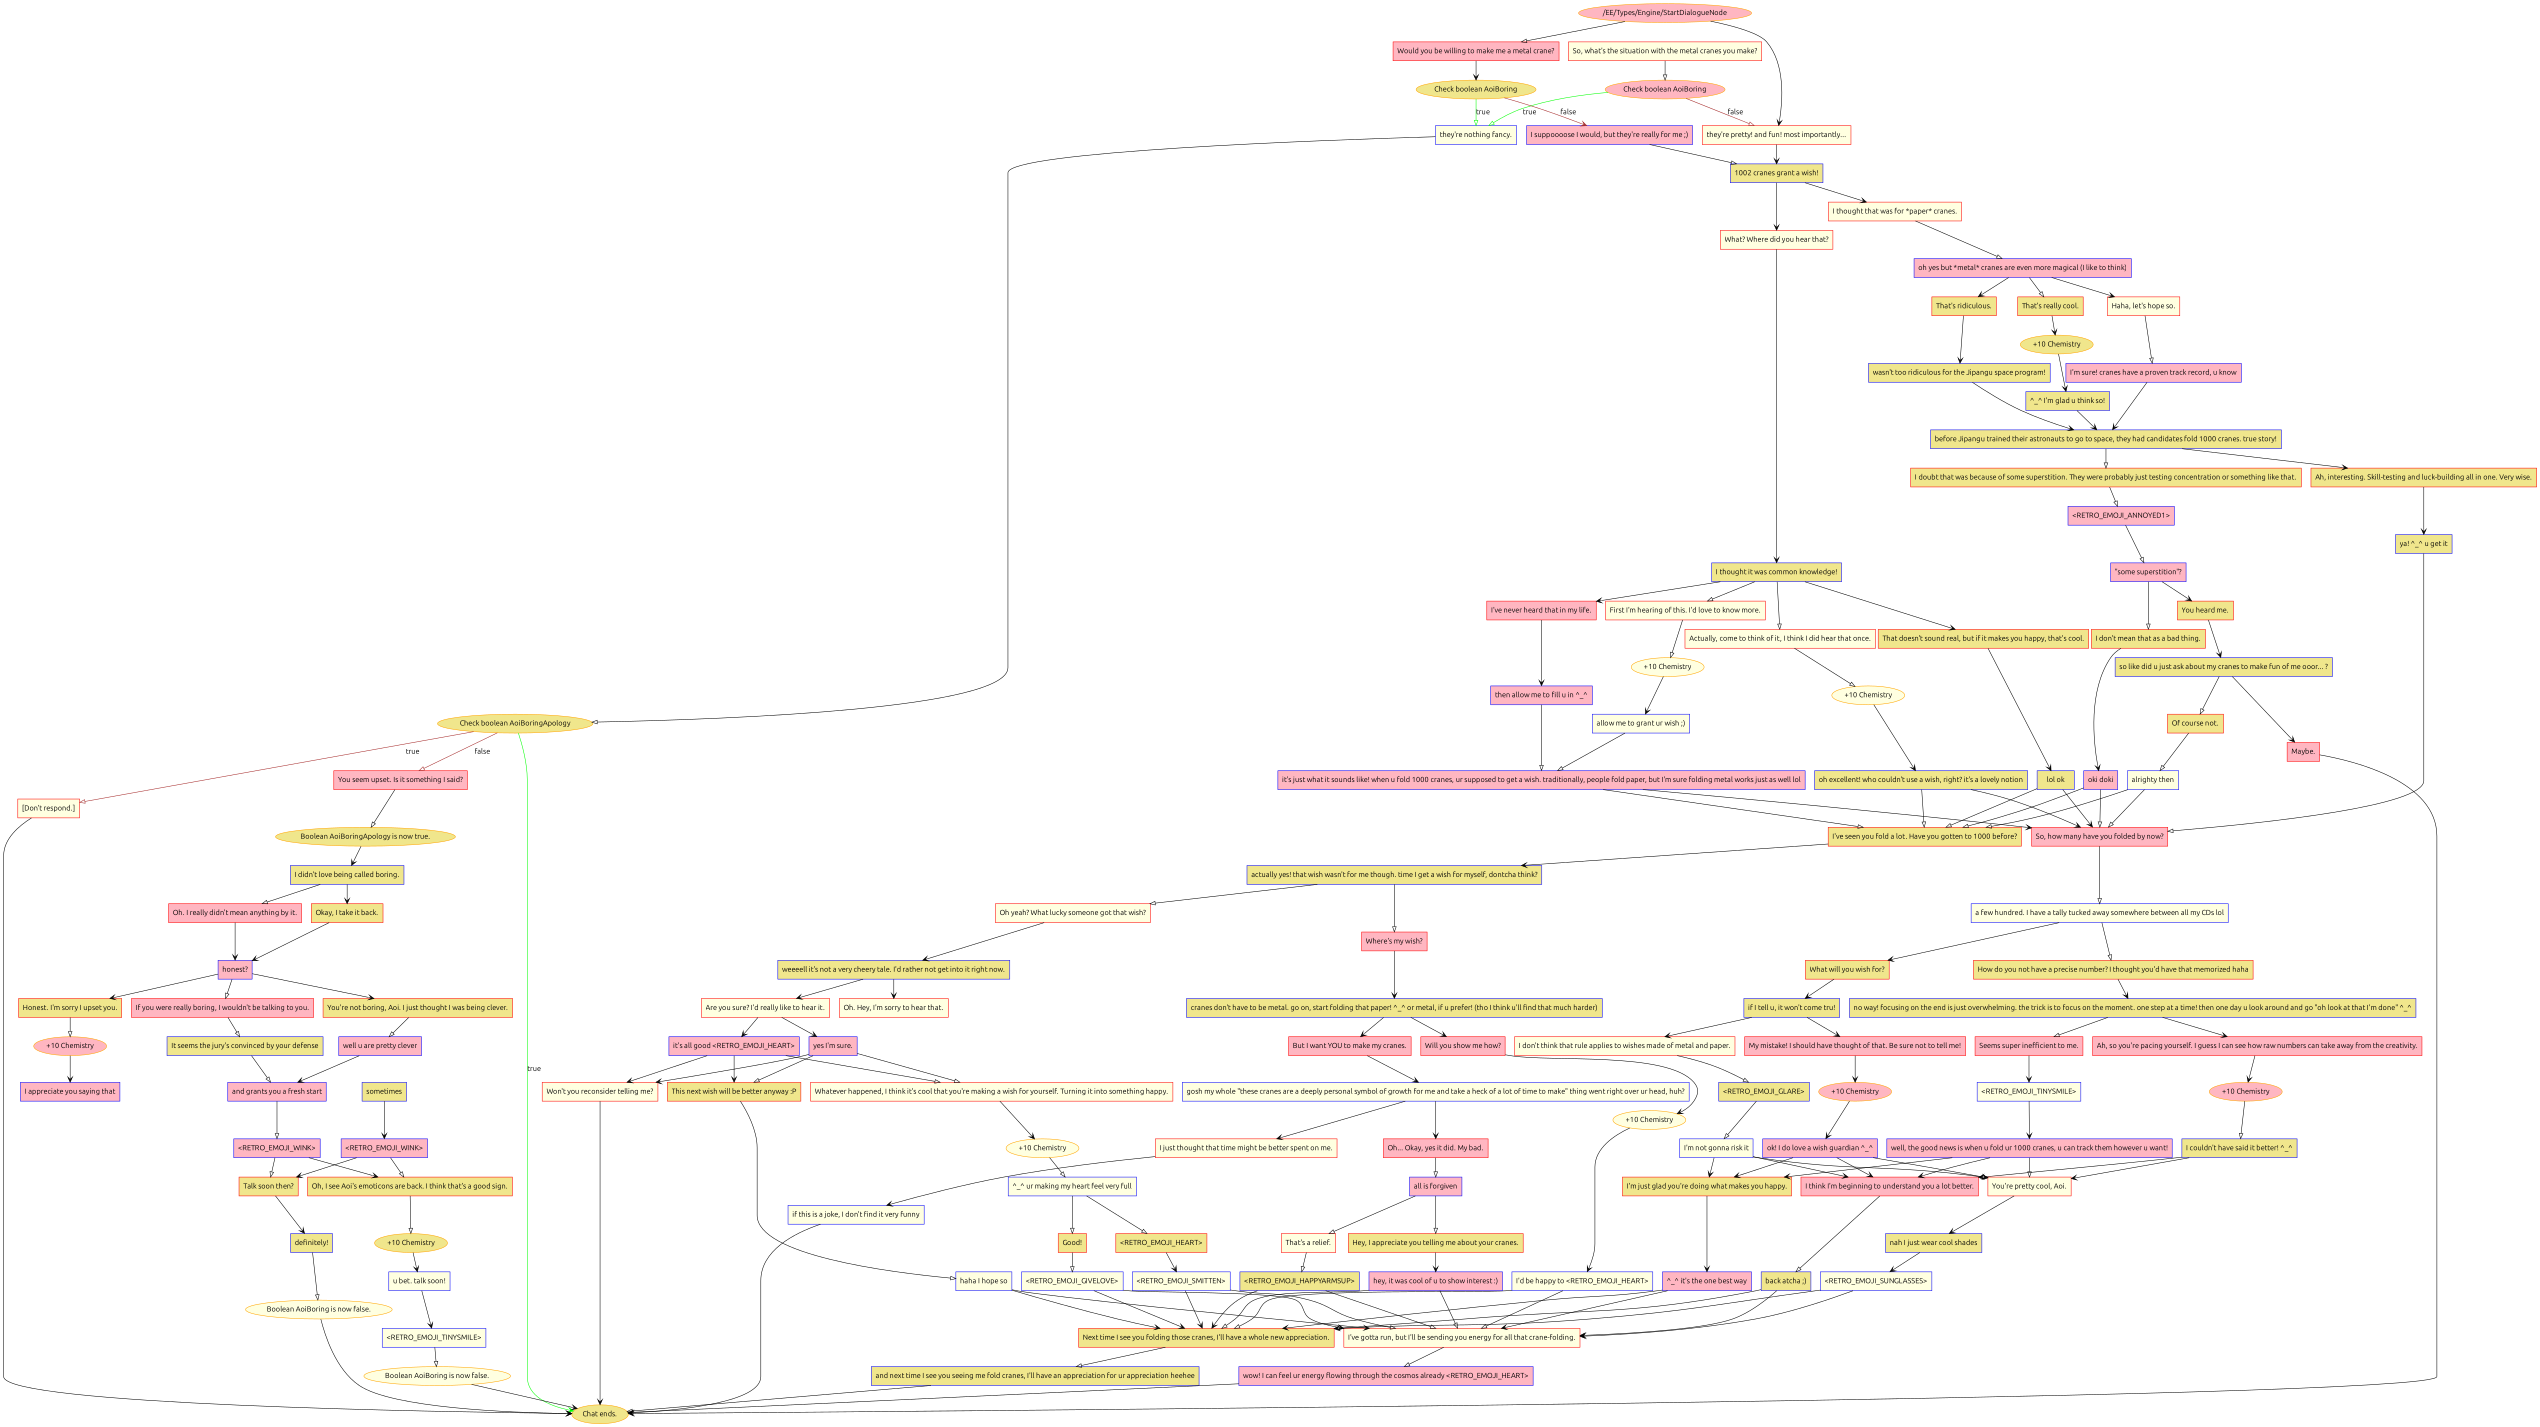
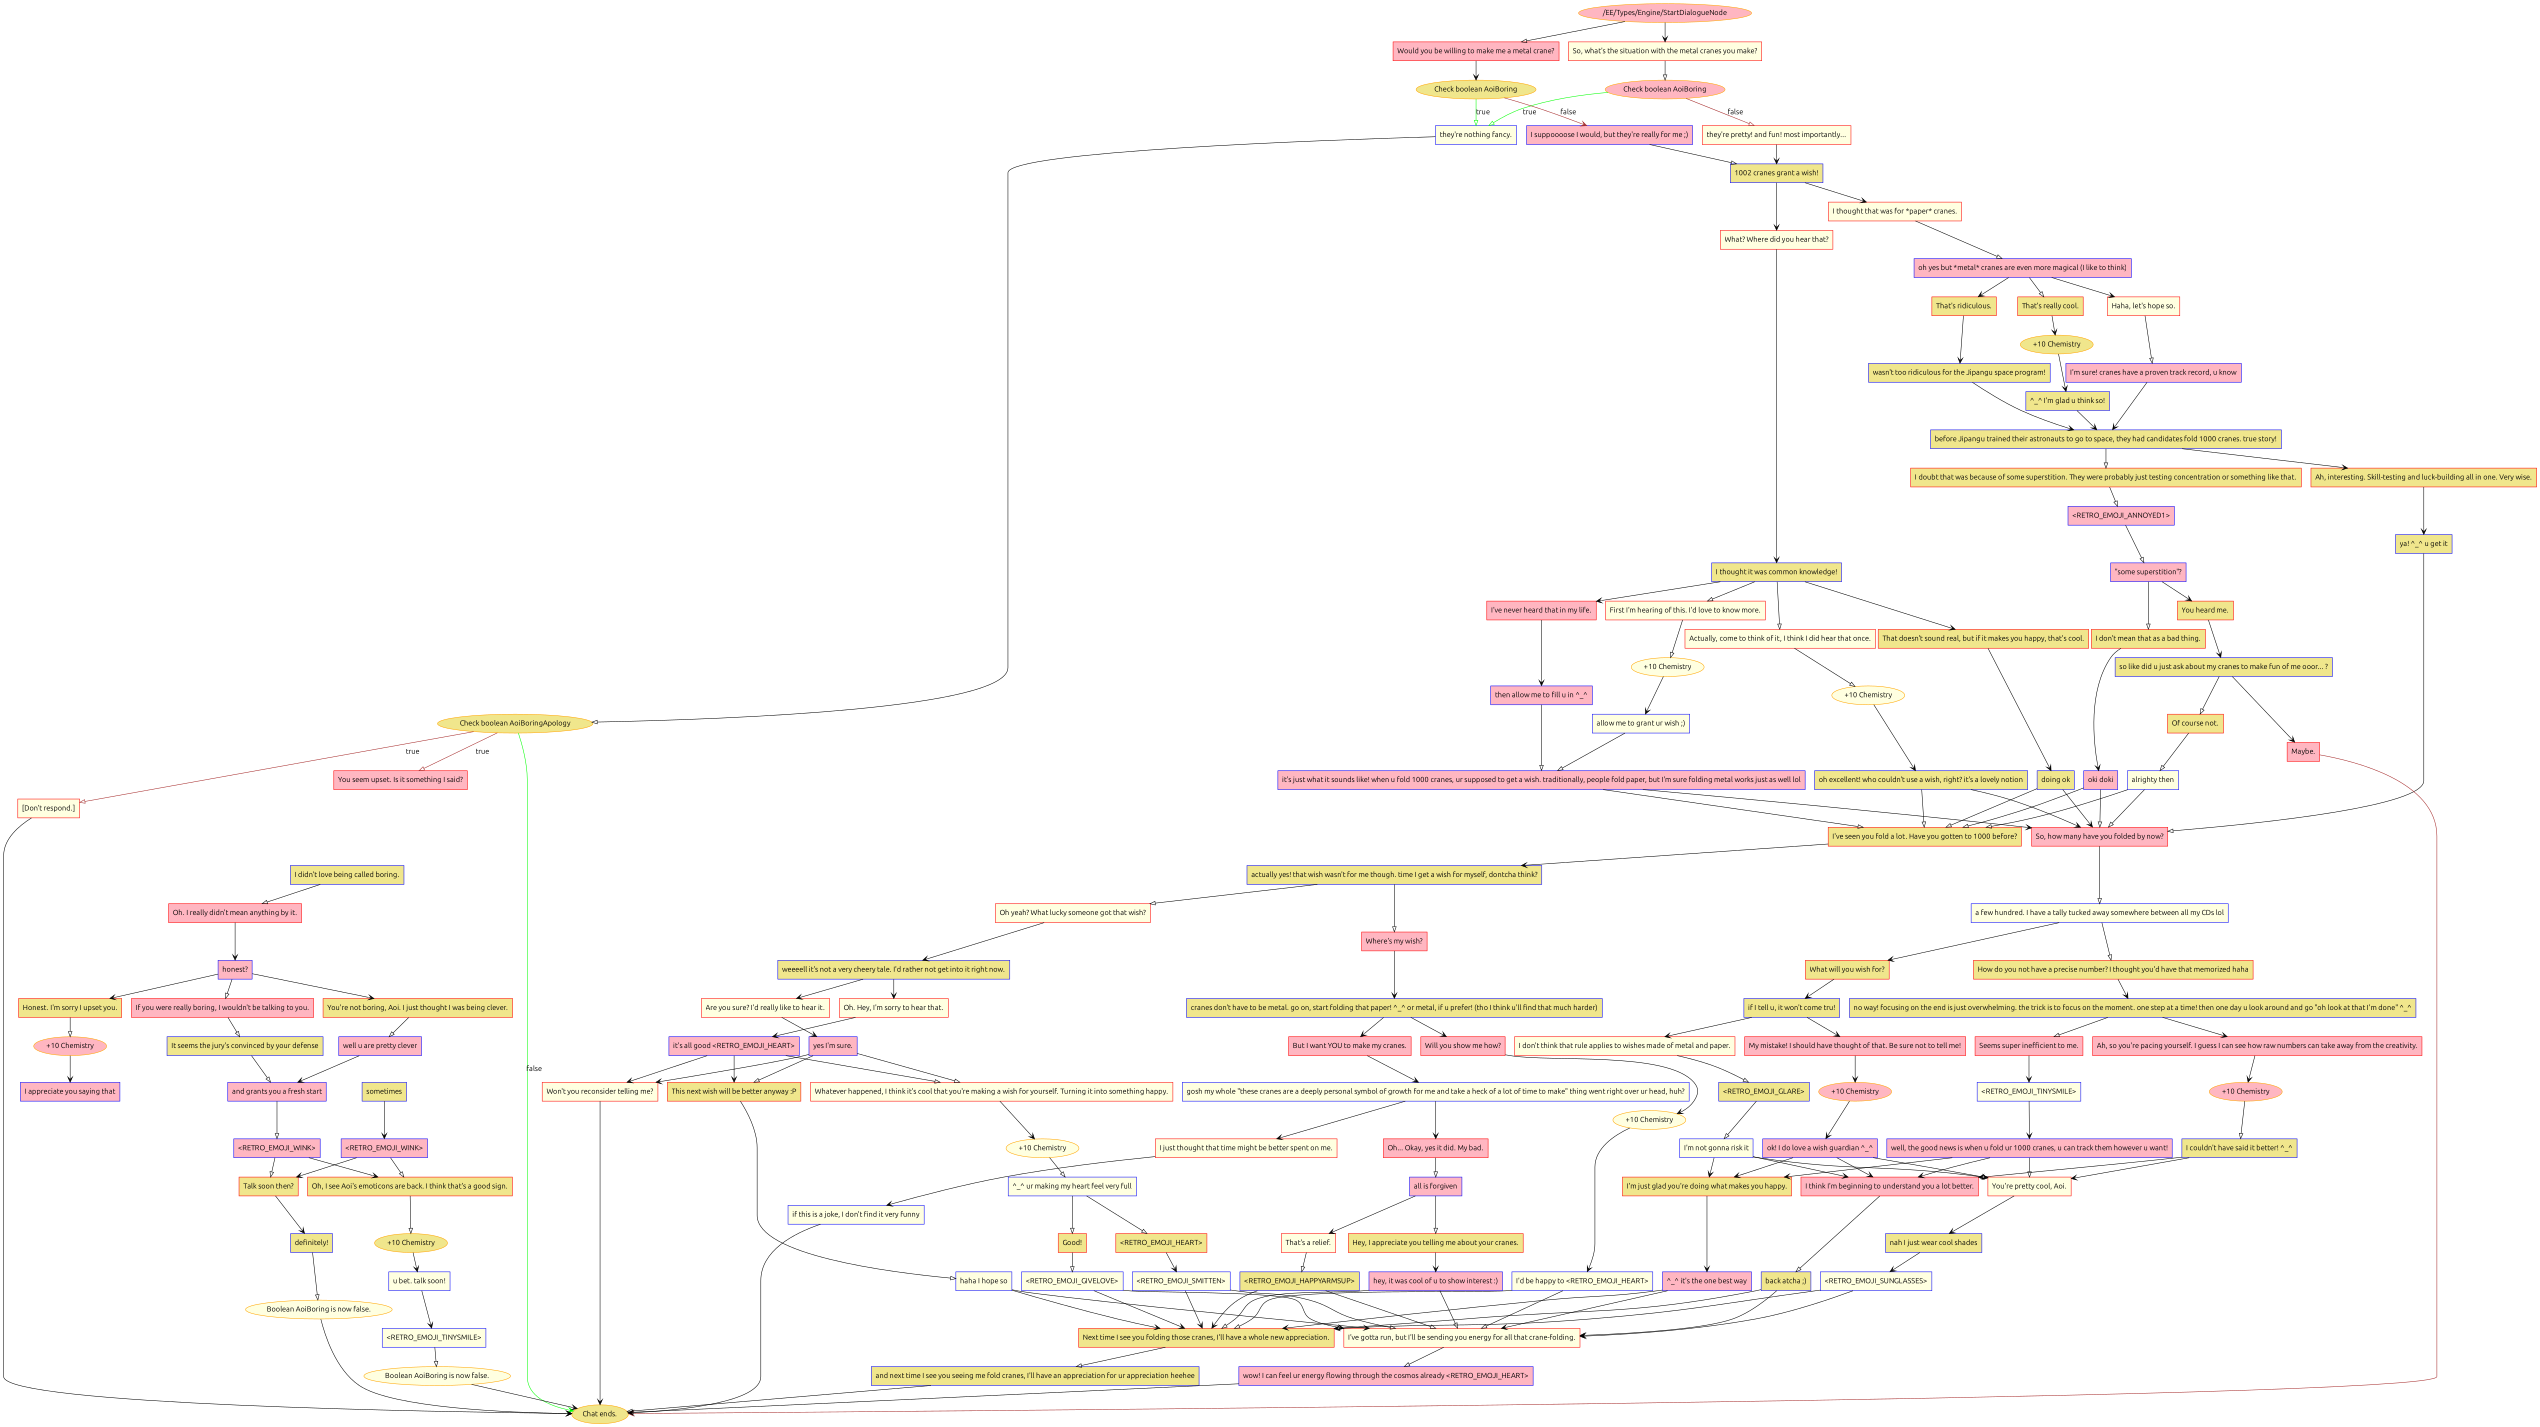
edge "/EE/Types/Engine/StartDialogueNode" -> "they're pretty! and fun! most importantly...": now "/EE/Types/Engine/StartDialogueNode" -> "So, what's the situation with the metal cranes you make?"
edge "Check boolean AoiBoringApology" -> "You seem upset. Is it something I said?": label "false" -> "true"
node "lol ok": label "lol ok" -> "doing ok"
node "Boolean AoiBoringApology is now true.": removed
node "Okay, I take it back.": removed
edge "Are you sure? I'd really like to hear it." -> "it's all good <RETRO_EMOJI_HEART>": now "Oh. Hey, I'm sorry to hear that." -> "it's all good <RETRO_EMOJI_HEART>"
edge "Check boolean AoiBoringApology" -> "Chat ends.": label "true" -> "false"
edge "all is forgiven" -> "That's a relief.": arrowhead onormal -> vee
edge "Maybe." -> "Chat ends.": color black -> brown
